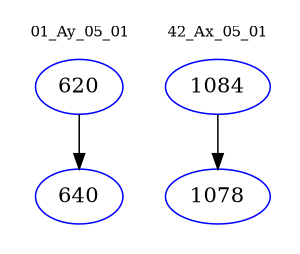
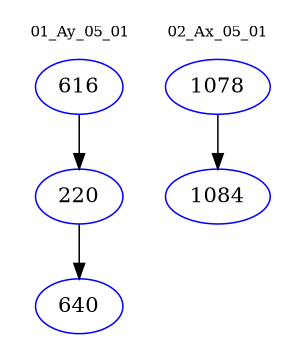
cluster "42_Ax_05_01": label "42_Ax_05_01" -> "02_Ax_05_01"
node "616": added
node "620": label "620" -> "220"
edge "1084" -> "1078": reversed
